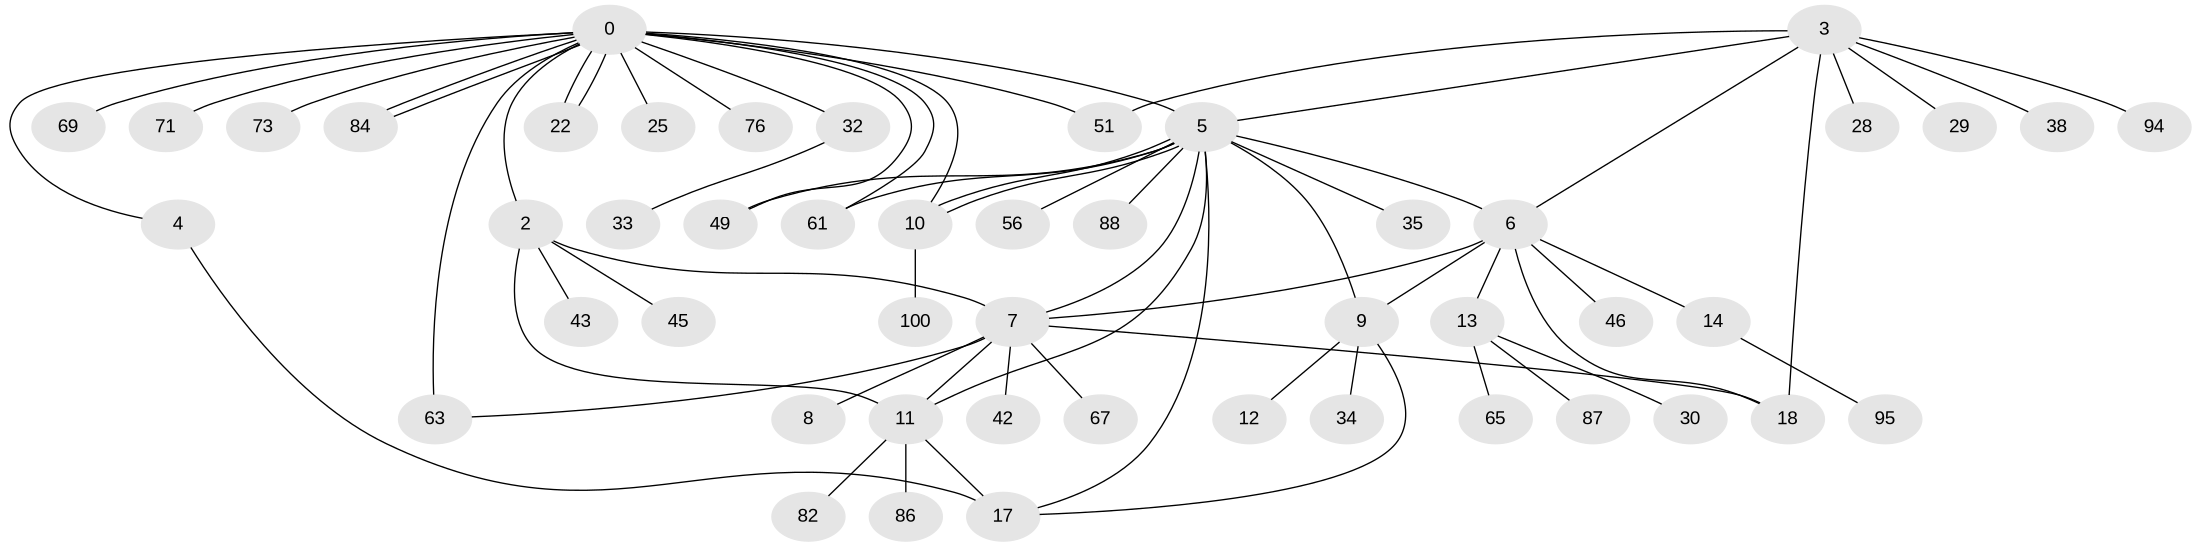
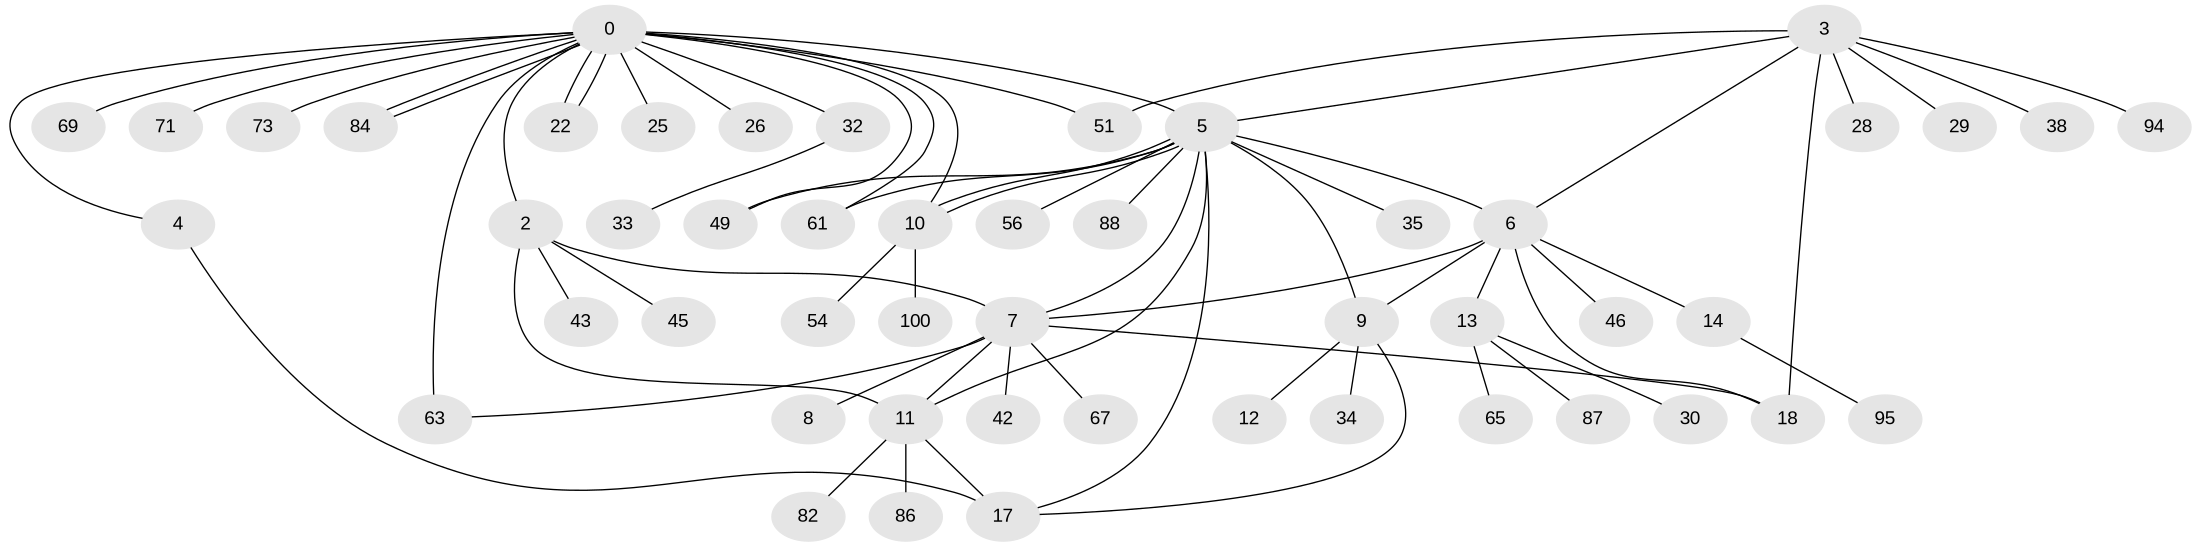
node "76": label "76" -> "26"
node "54": added
